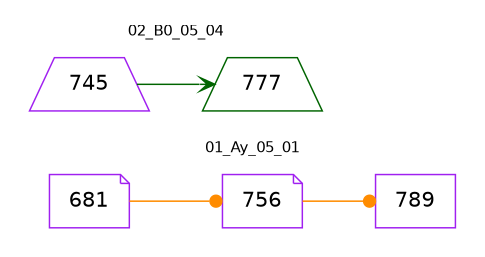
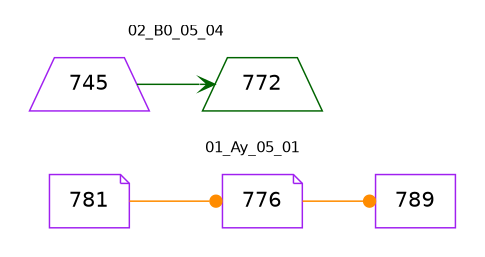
node "777": label "777" -> "772"
node "681": label "681" -> "781"
node "756": label "756" -> "776"
